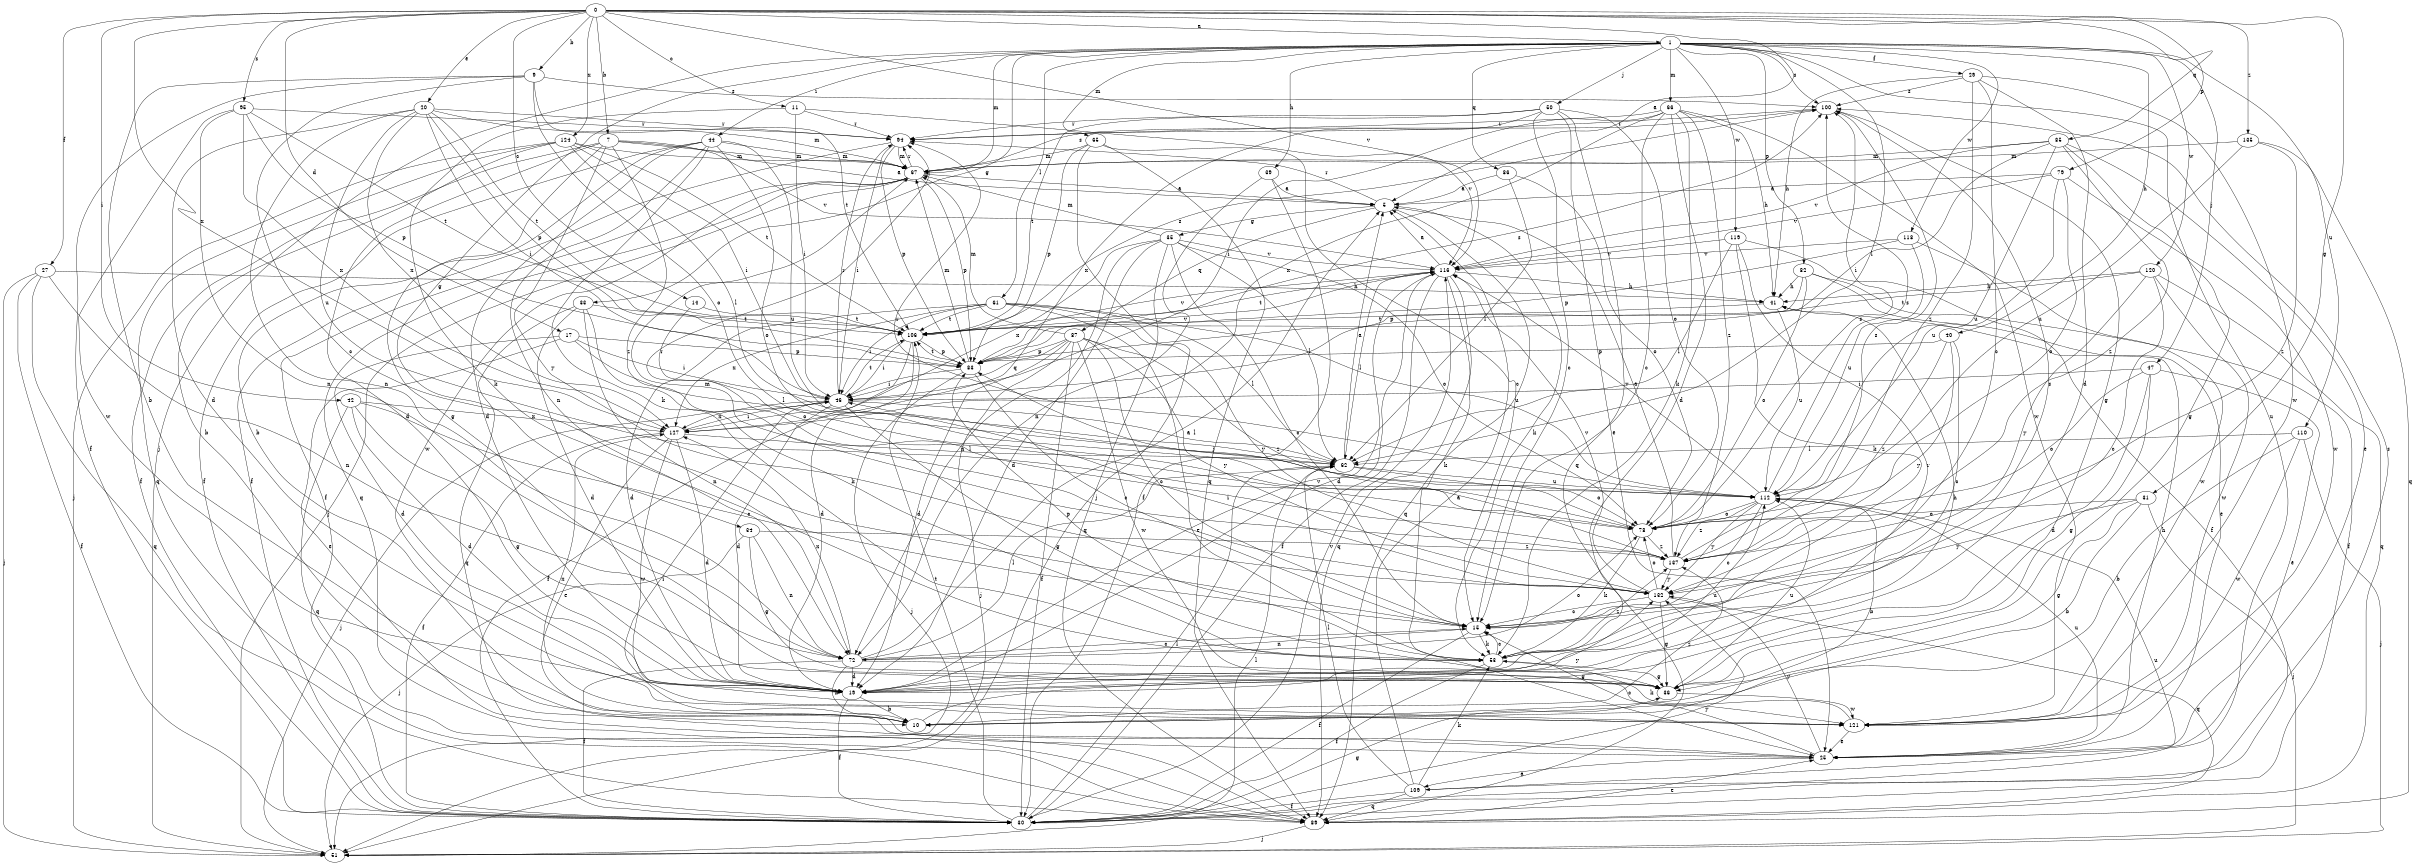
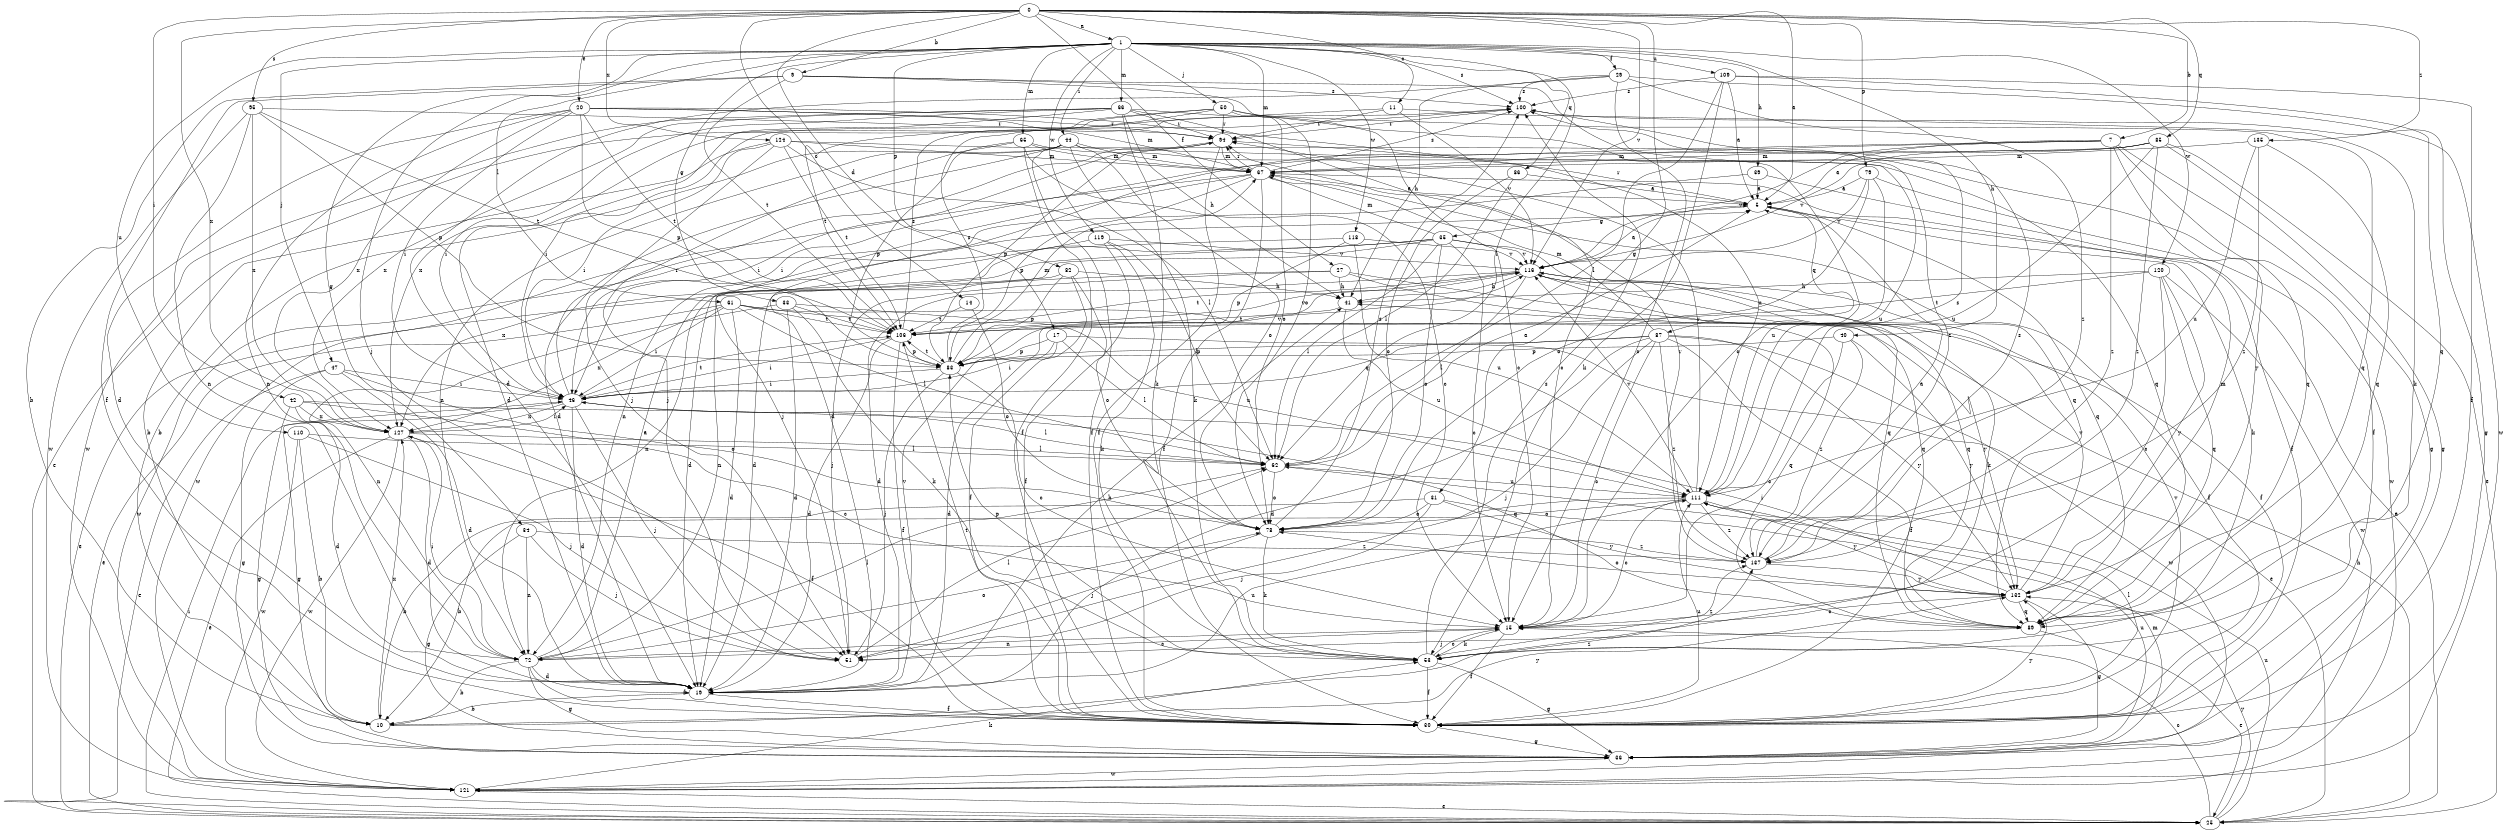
edge "119" -> "19": label "r" -> "d"
edge "78" -> "83": now "78" -> "51"
node "112": label "112" -> "111"
edge "65" -> "30": added, label "f"
edge "72" -> "127": label "x" -> "i"
edge "31" -> "36": label "g" -> "m"
edge "25" -> "109": now "25" -> "5"
